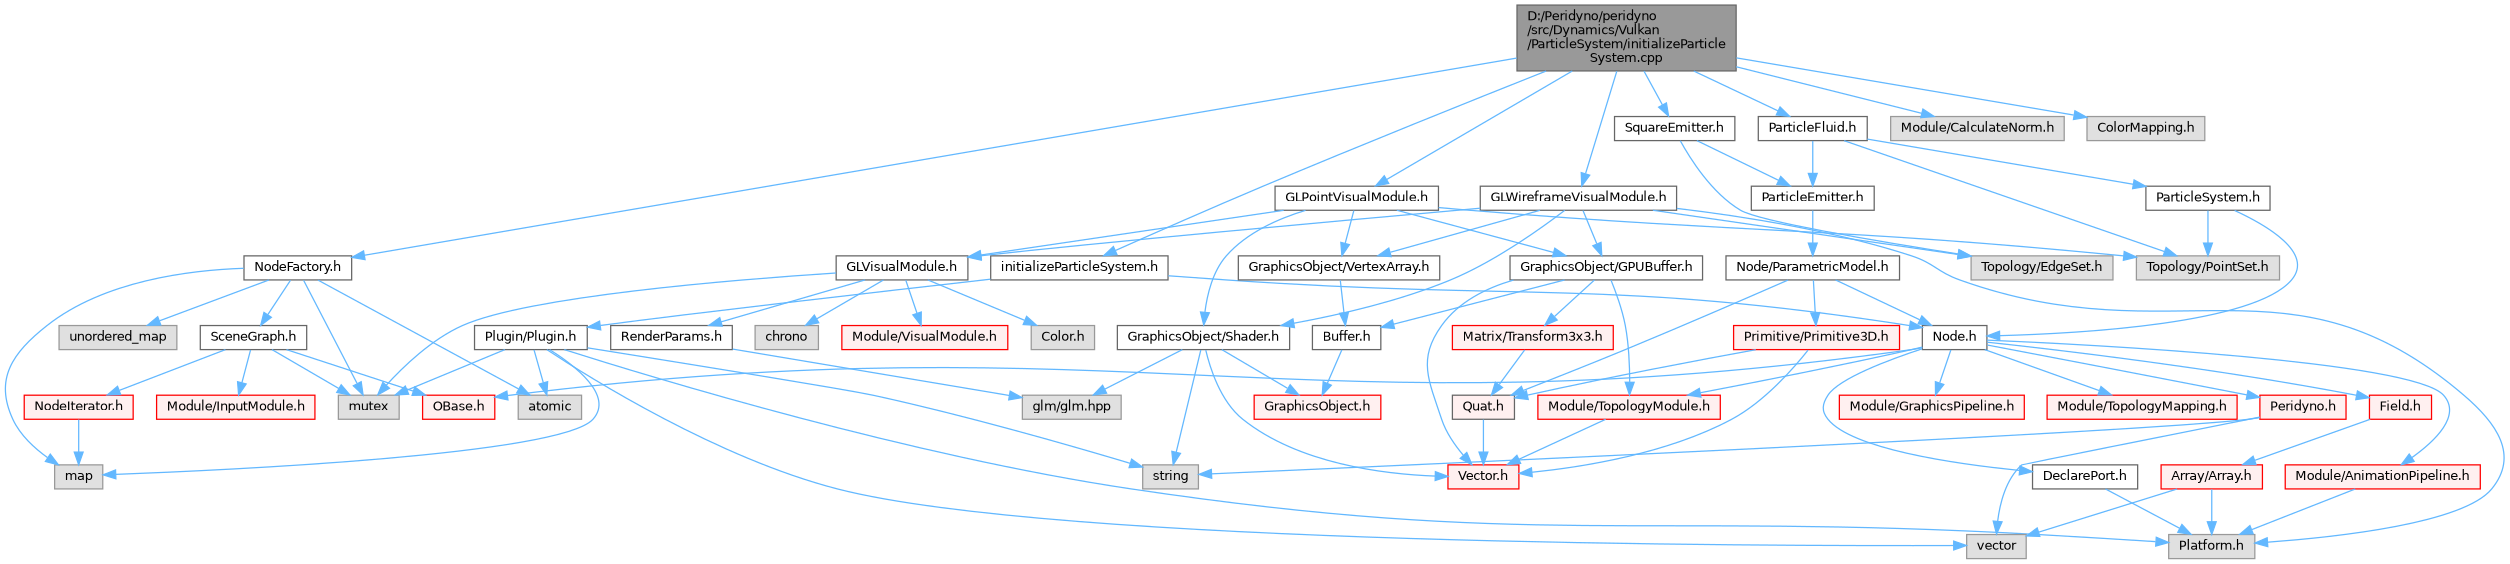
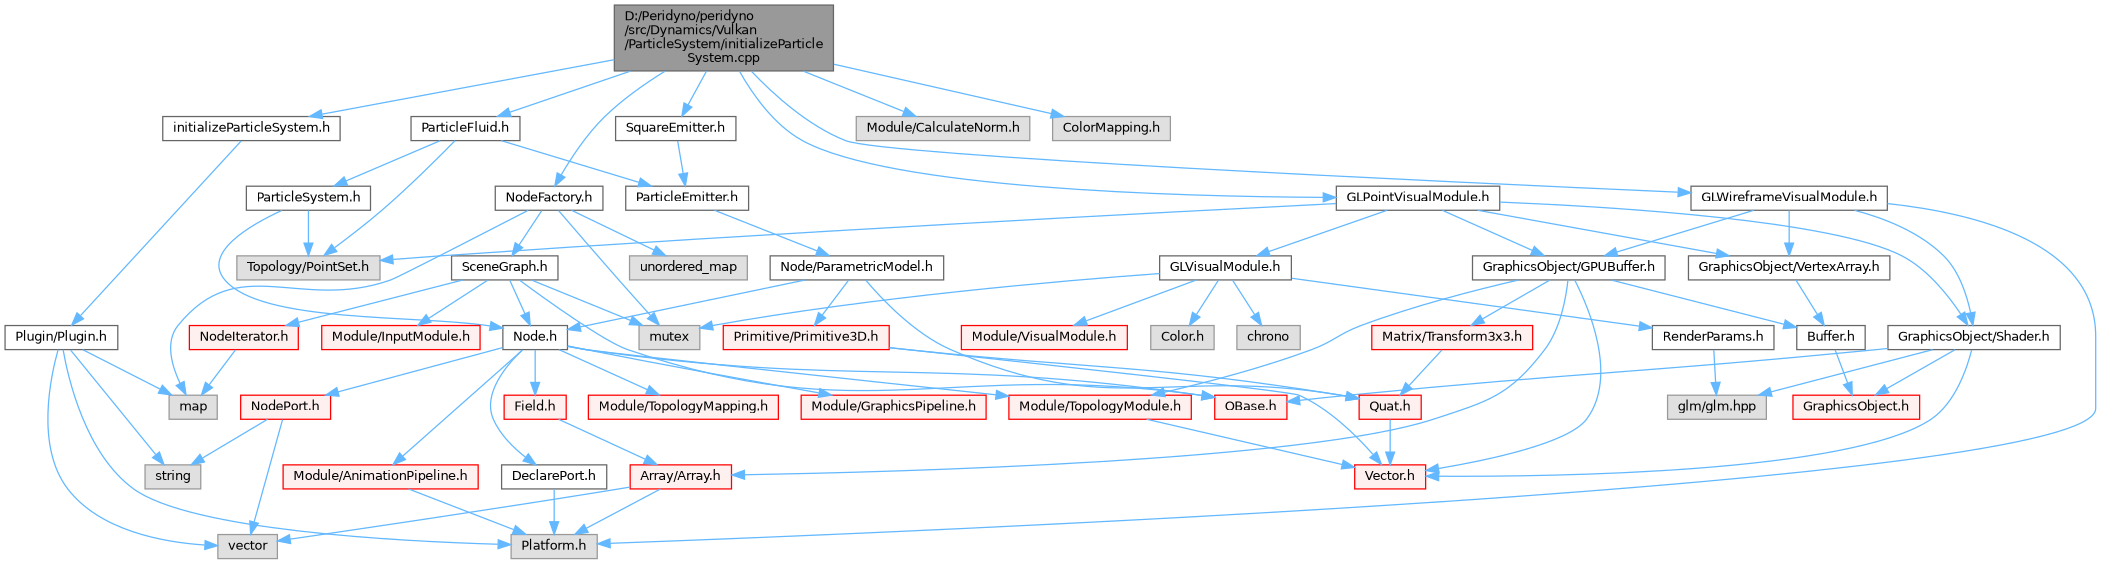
edge "GLWireframeVisualModule.h" -> "GLVisualModule.h": removed
node "Topology/EdgeSet.h": removed
edge "initializeParticleSystem.h" -> "Node.h": now "SceneGraph.h" -> "Node.h"
edge "Plugin/Plugin.h" -> "mutex": removed
edge "GraphicsObject/Shader.h" -> "string": now "GraphicsObject/Shader.h" -> "OBase.h"
node "atomic": removed
node "Quat.h": color grey40 -> red
node "Peridyno.h": label "Peridyno.h" -> "NodePort.h"
edge "GraphicsObject/GPUBuffer.h" -> "Array/Array.h": added
